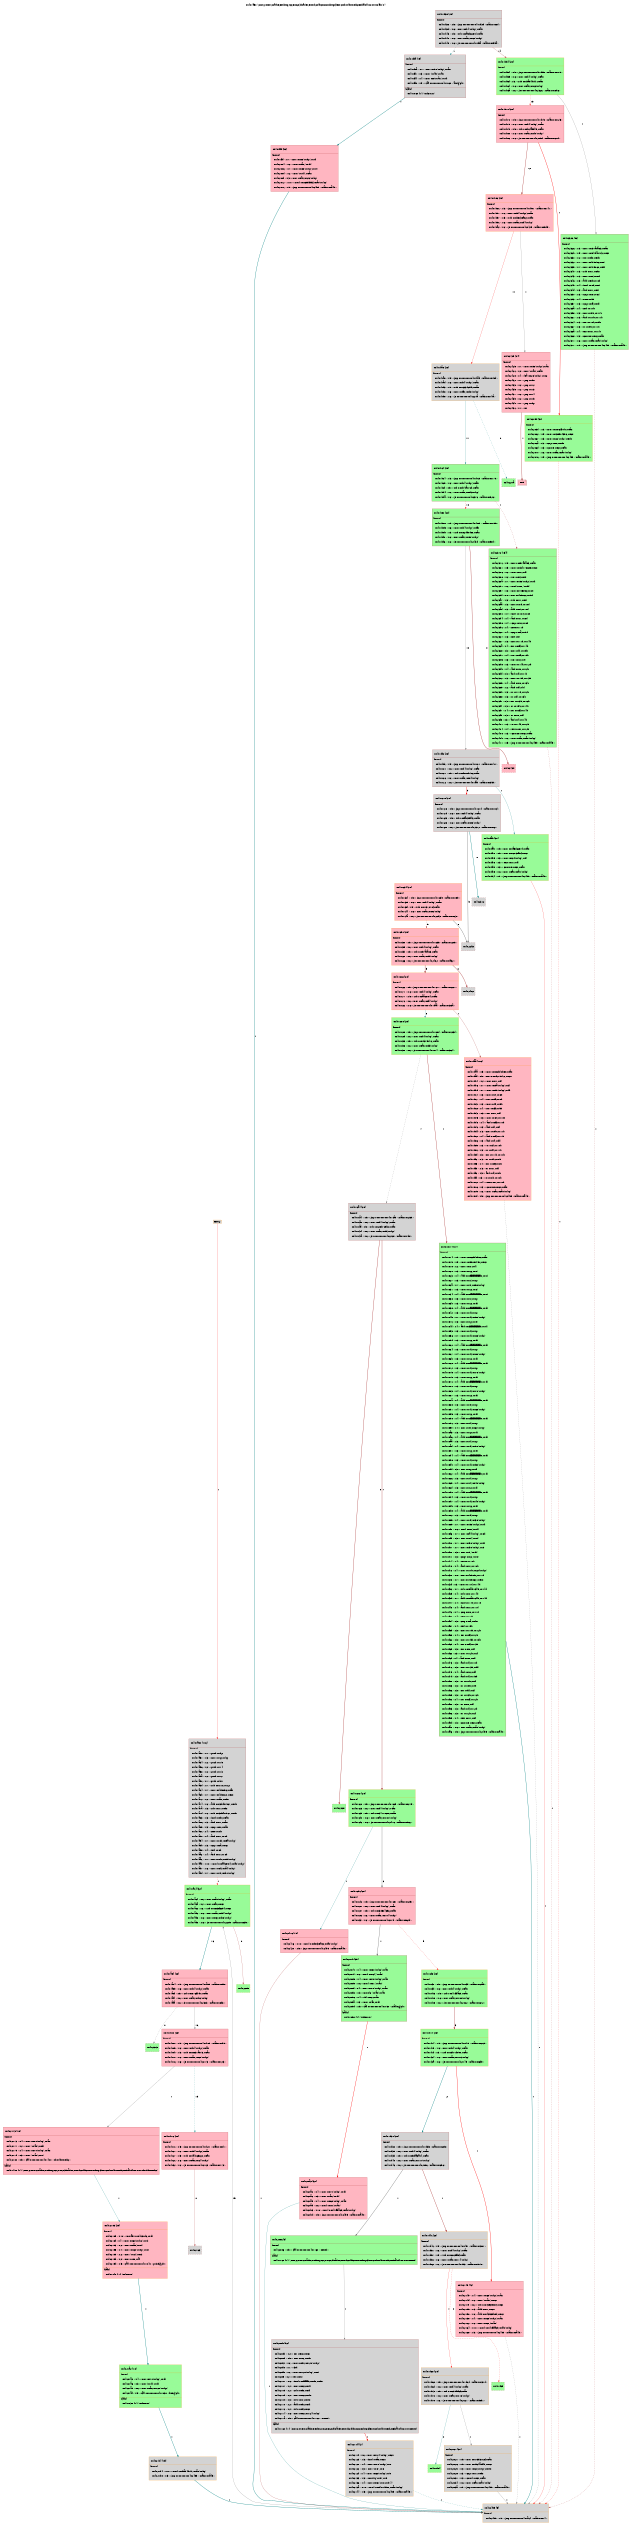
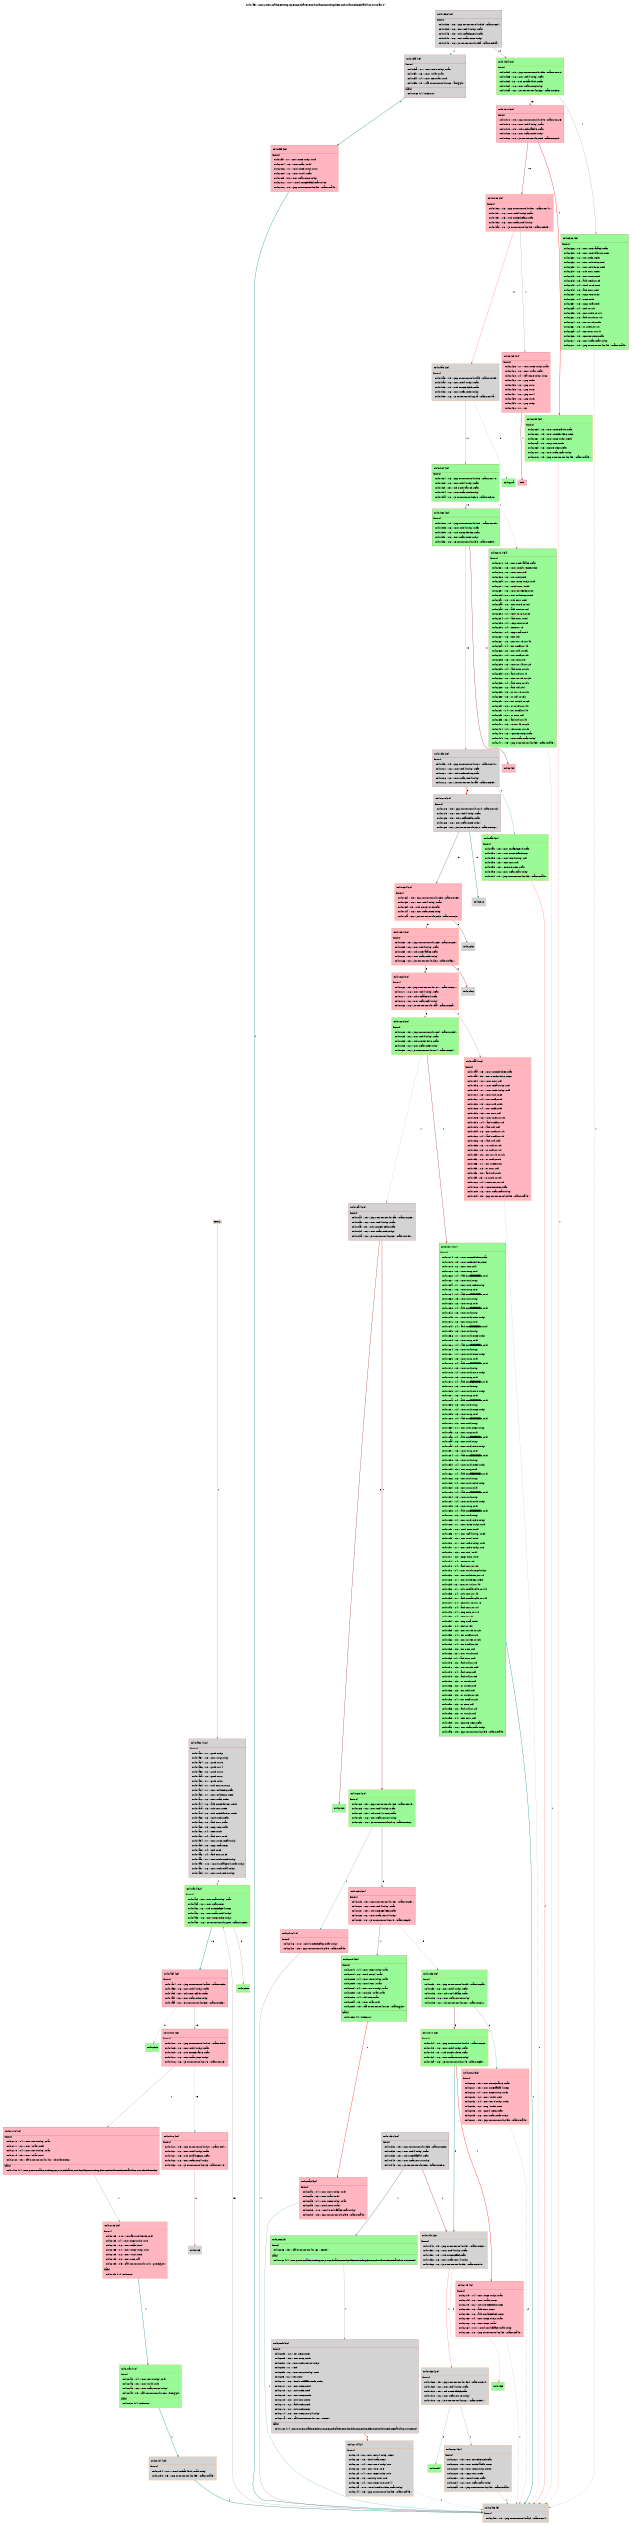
edge "0x401c18 [28]" -> "0x4022b3": now "0x401c18 [28]" -> "0x401c34 [28]"
node "0x4020c2 [36]": added
edge "0x401d14 [28]" -> "0x401d30 [28]": now "0x401d14 [28]" -> "0x401d4c [28]"
